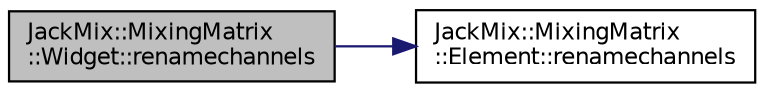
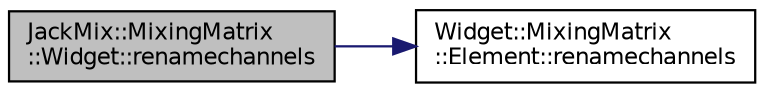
node "JackMix::MixingMatrix ::Element::renamechannels": label "JackMix::MixingMatrix ::Element::renamechannels" -> "Widget::MixingMatrix ::Element::renamechannels"
